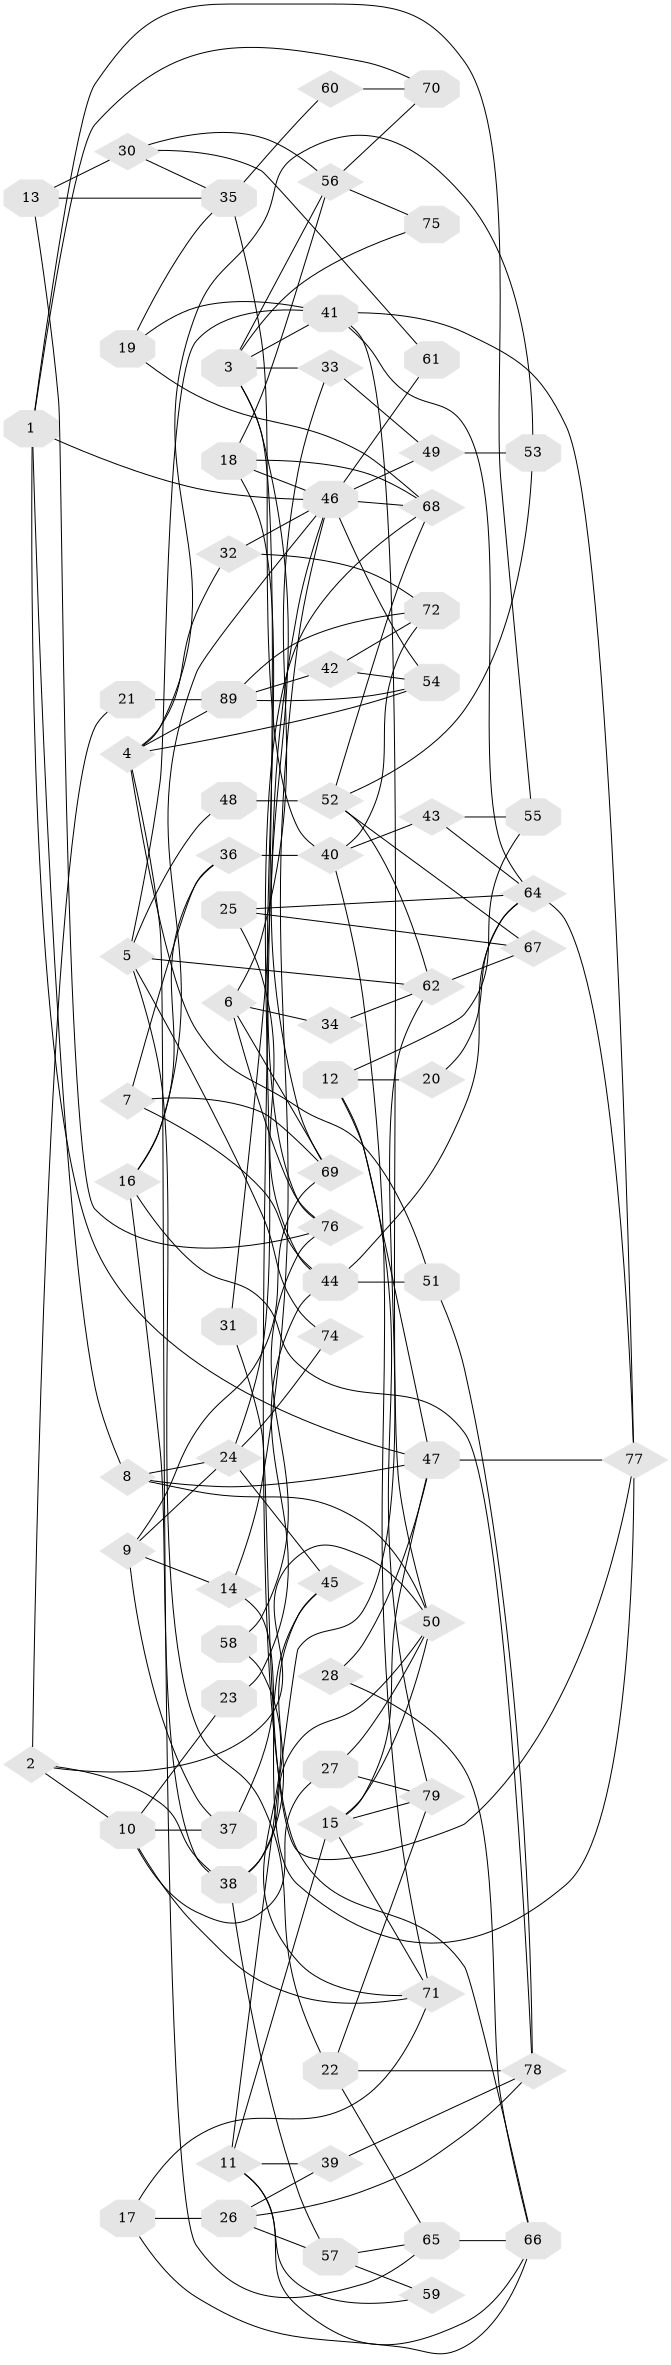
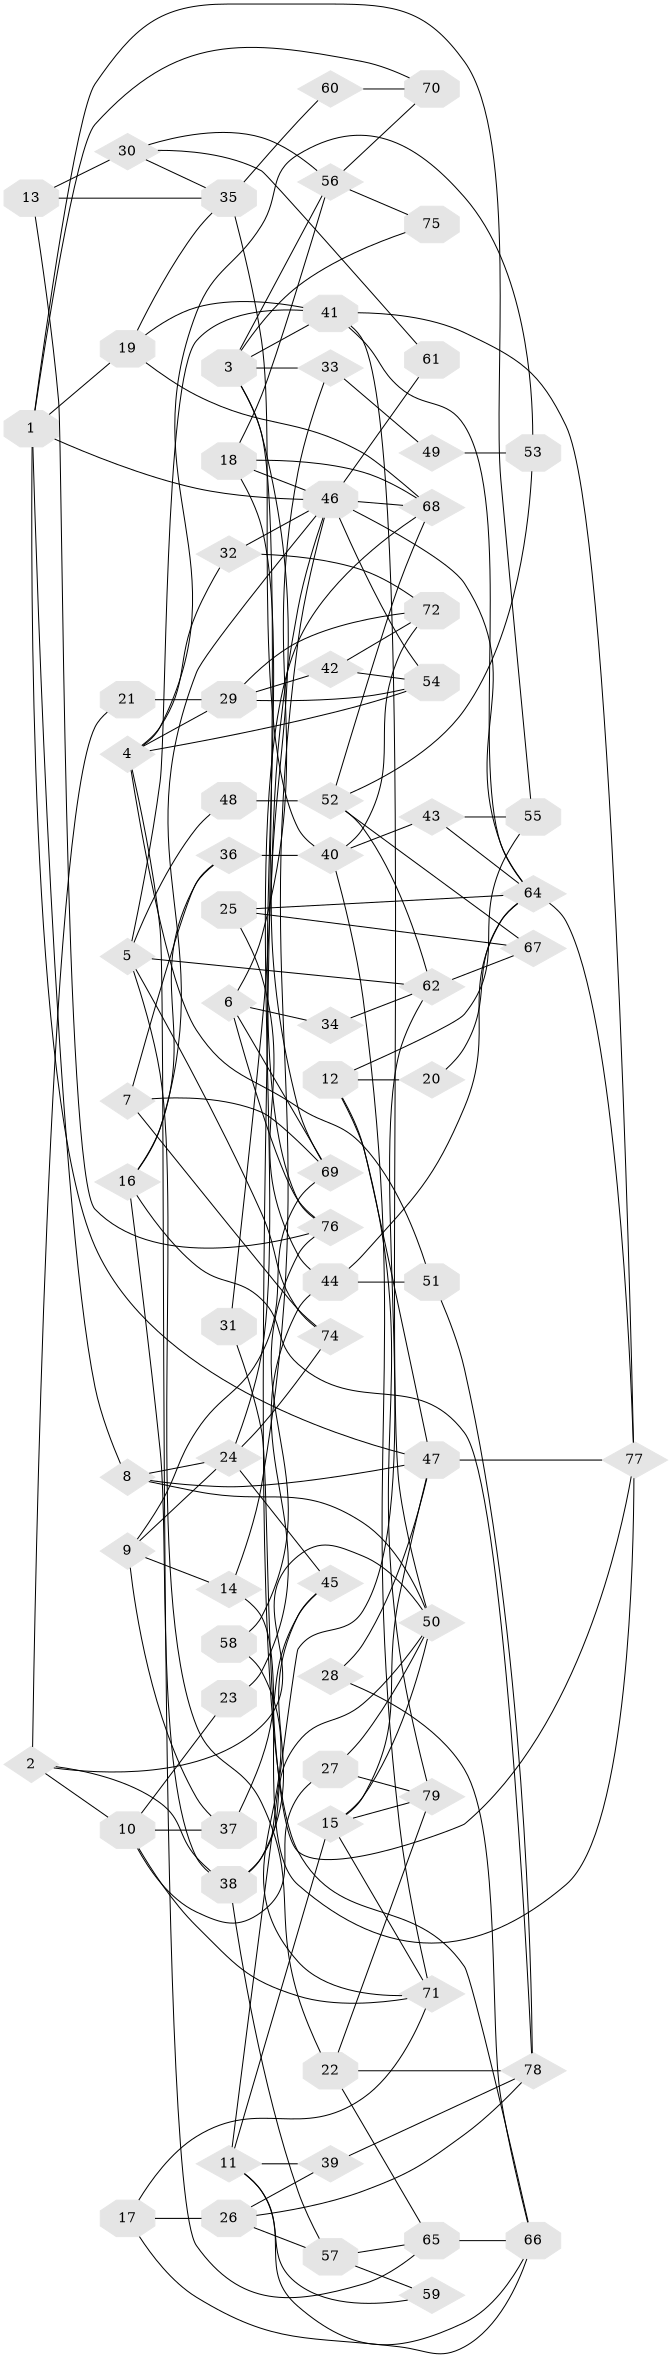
edge "19" -- "1": added
edge "49" -- "46": now "64" -- "46"
node "89": label "89" -> "29"
edge "7" -- "44": now "7" -- "74"
